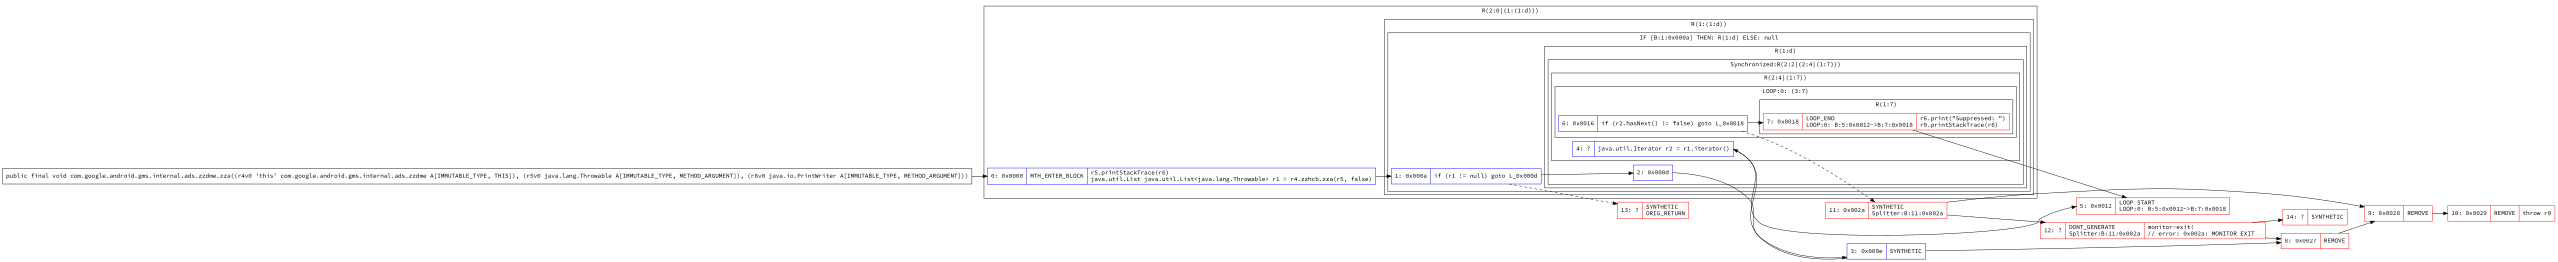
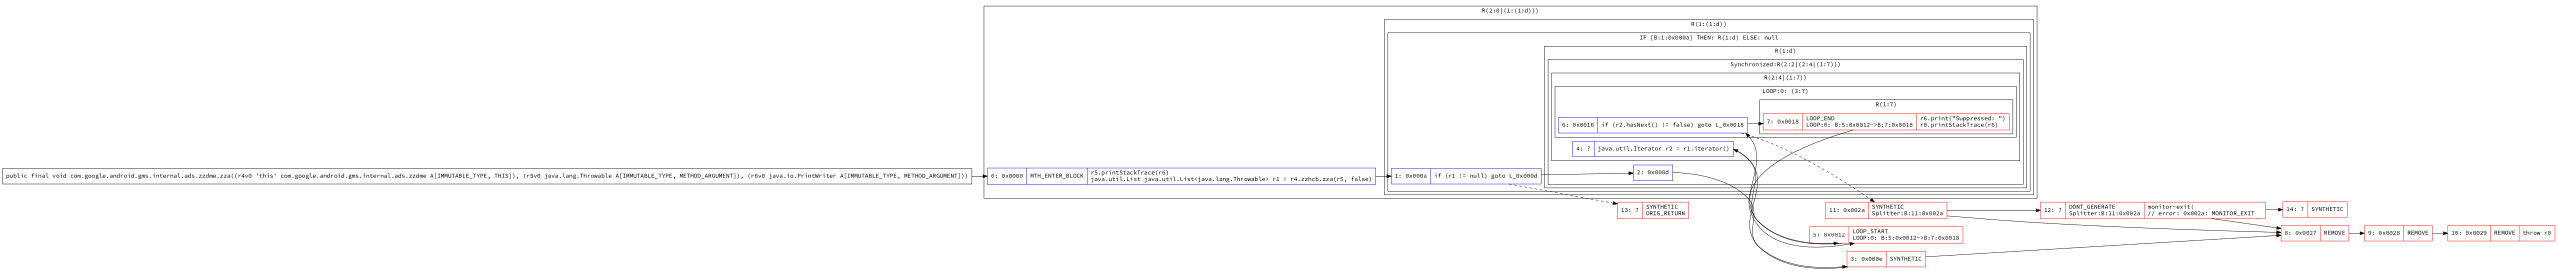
edge "11: 0x002a" -> "9: 0x0028": now "11: 0x002a" -> "8: 0x0027"
edge "5: 0x0012" -> "6: 0x0016": added
node "3: 0x000e": color blue -> red
